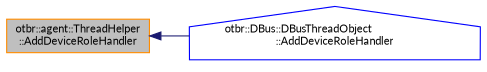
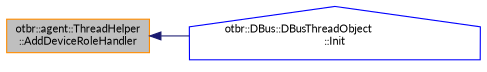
node "otbr::DBus::DBusThreadObject ::AddDeviceRoleHandler": label "otbr::DBus::DBusThreadObject ::AddDeviceRoleHandler" -> "otbr::DBus::DBusThreadObject ::Init"
